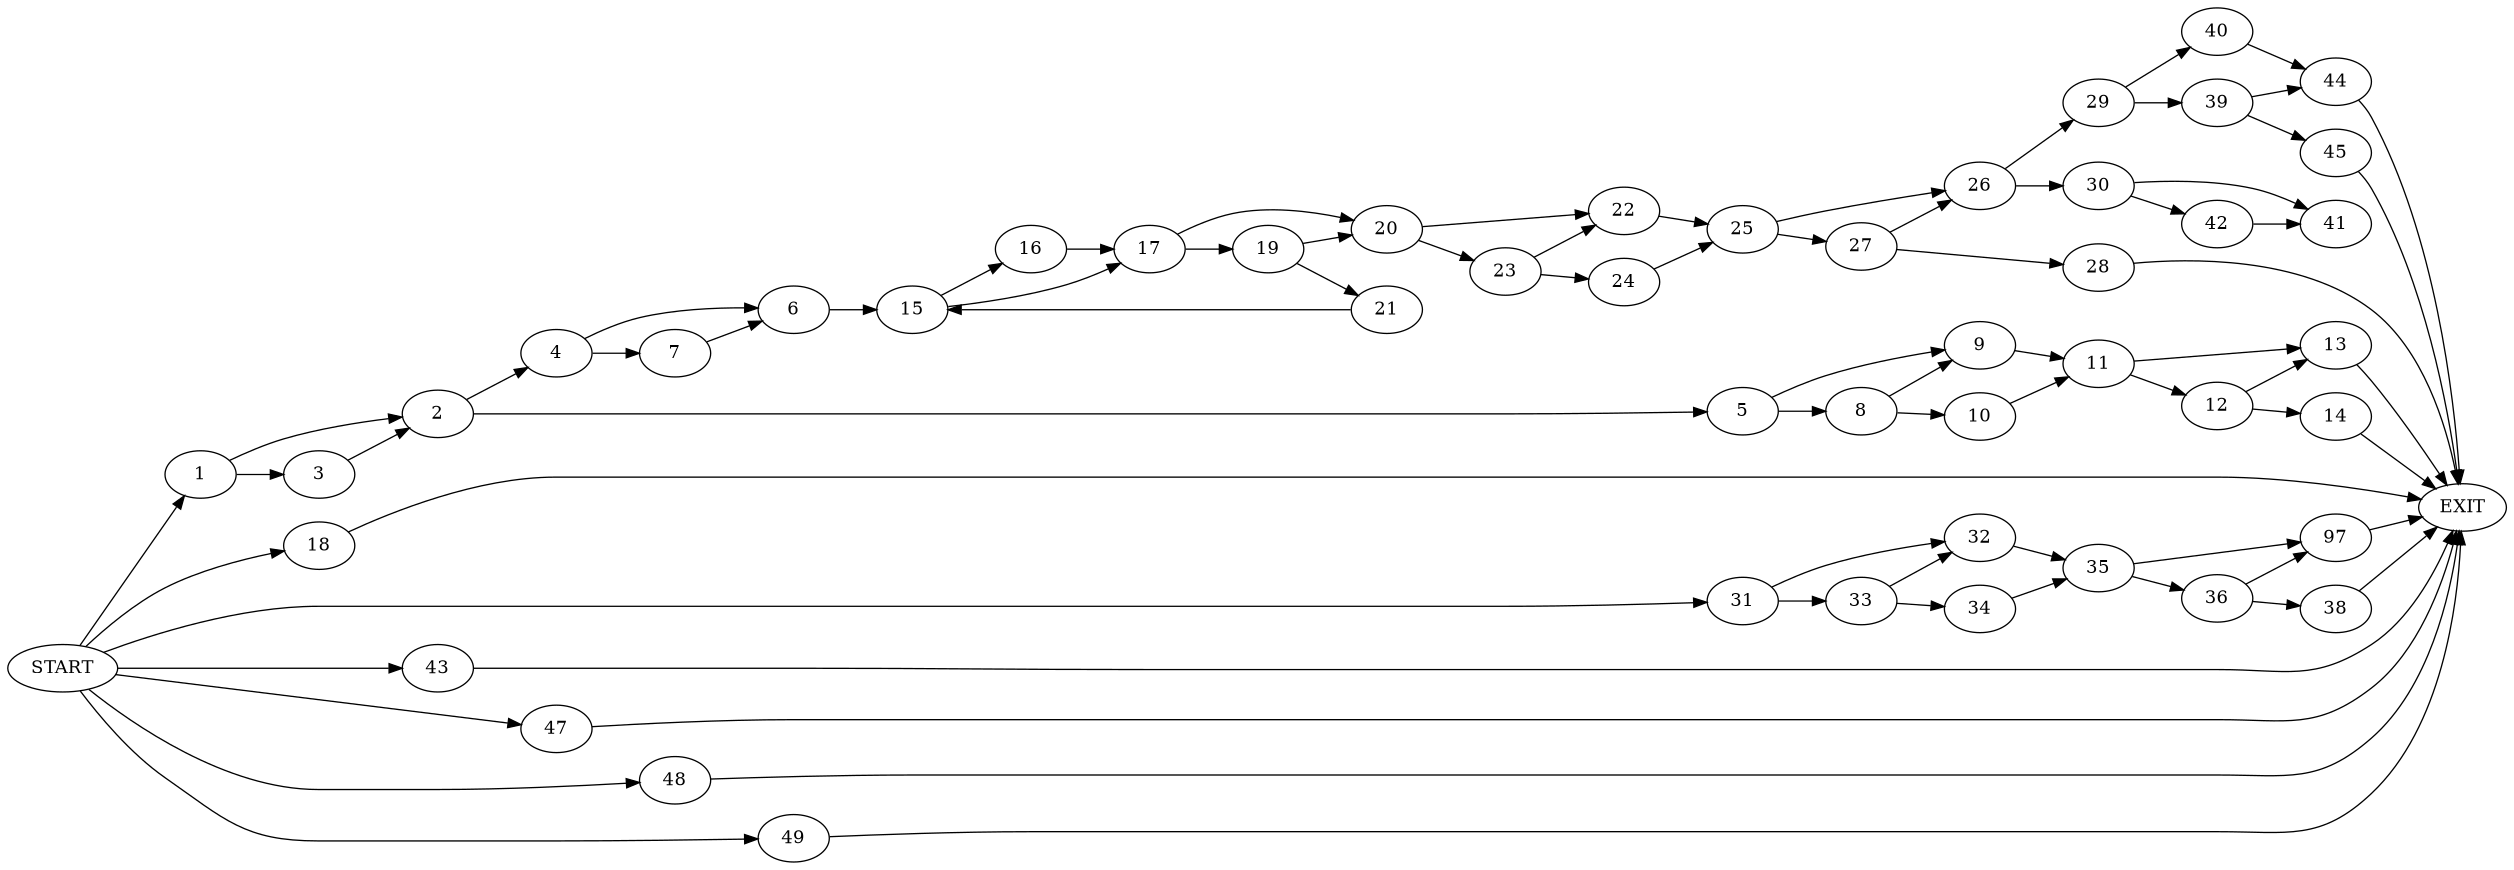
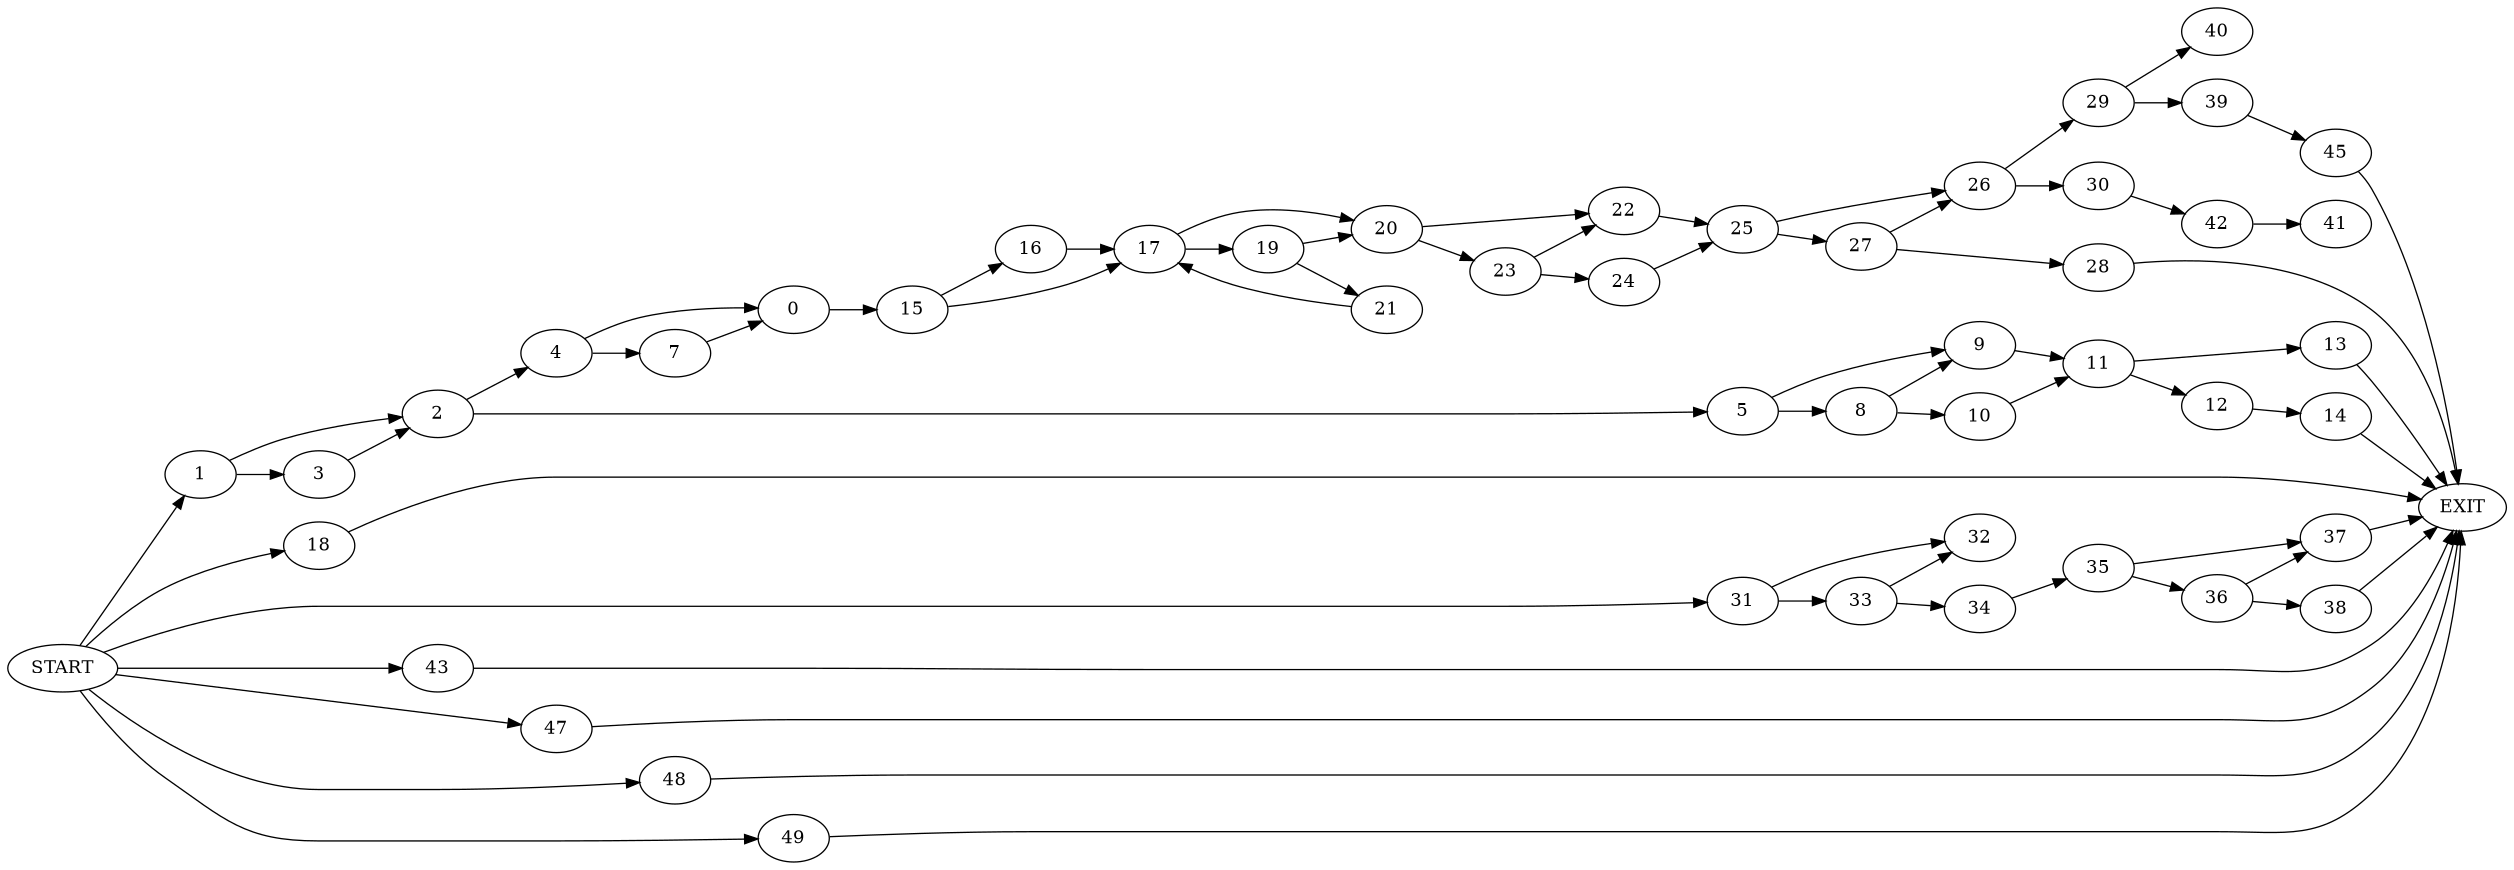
node "44": removed
edge "30" -> "41": removed
node "6": label "6" -> "0"
edge "21" -> "15": now "21" -> "17"
edge "12" -> "13": removed
node "97": label "97" -> "37"
edge "32" -> "35": removed
